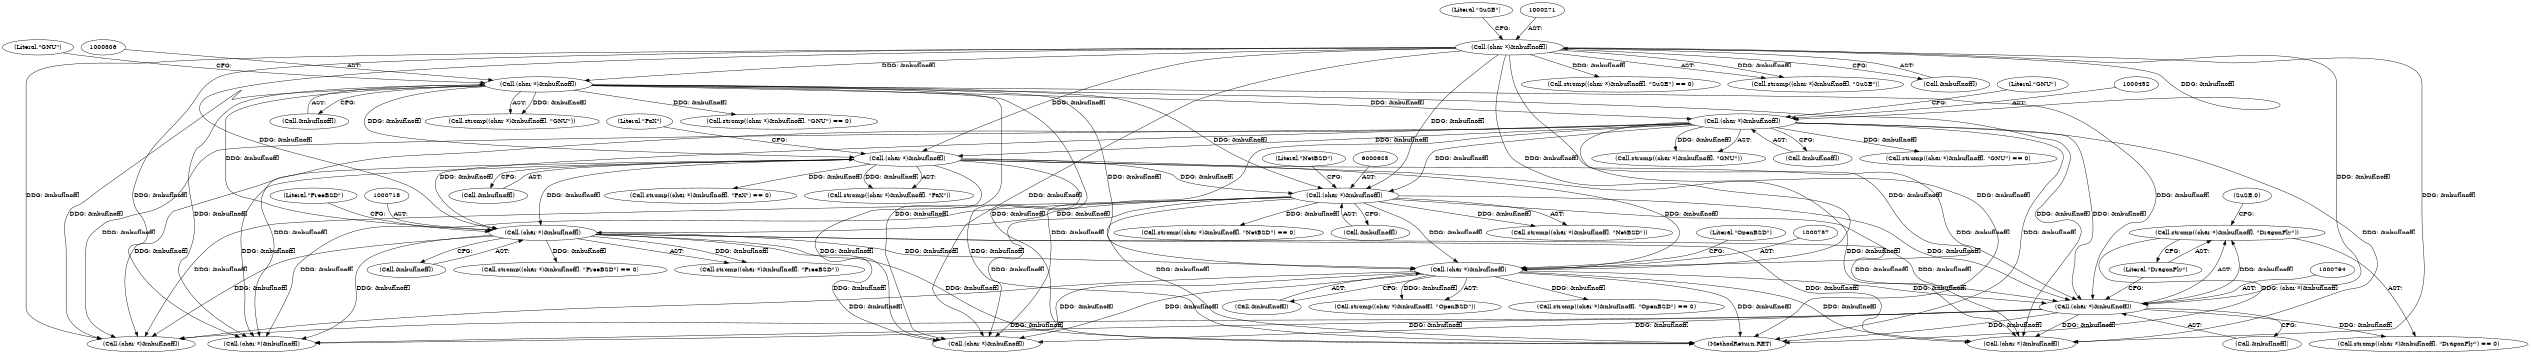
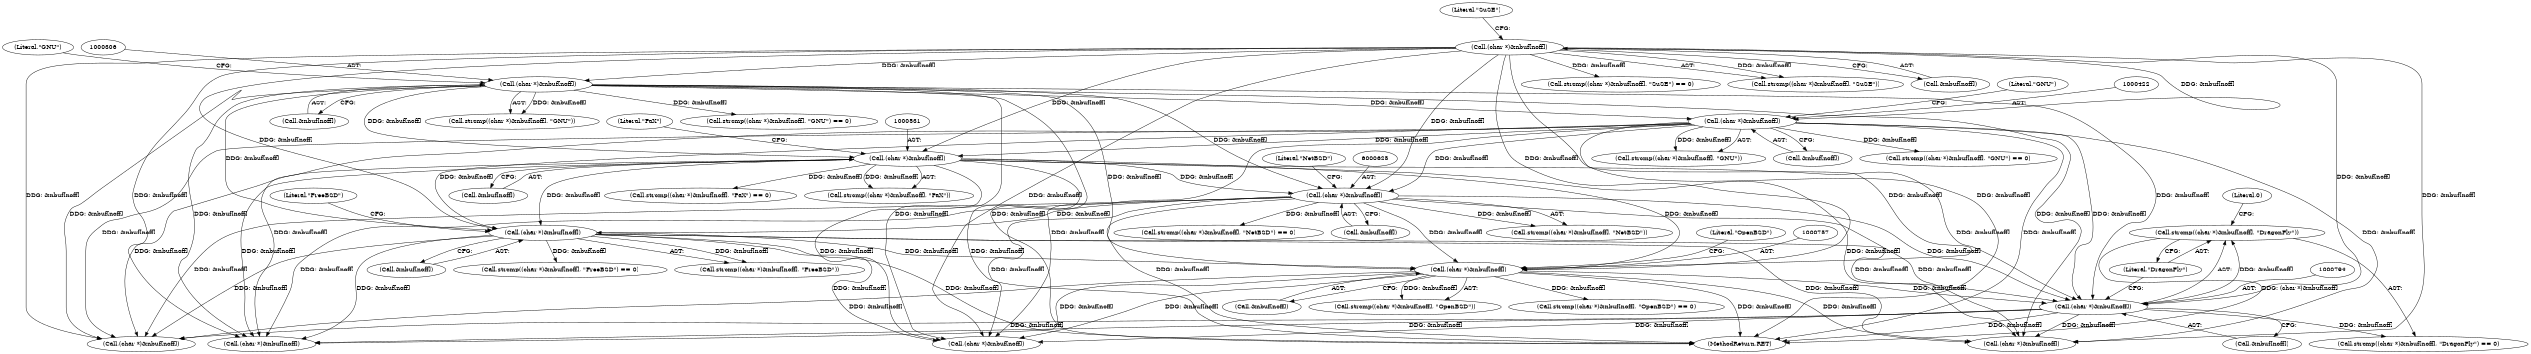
node "1000271": removed
node "1000452": label "1000452" -> "1000422"
node "1000531": added
node "1000718": removed
node "(SuSE,0)": label "(SuSE,0)" -> "(Literal,0)"
